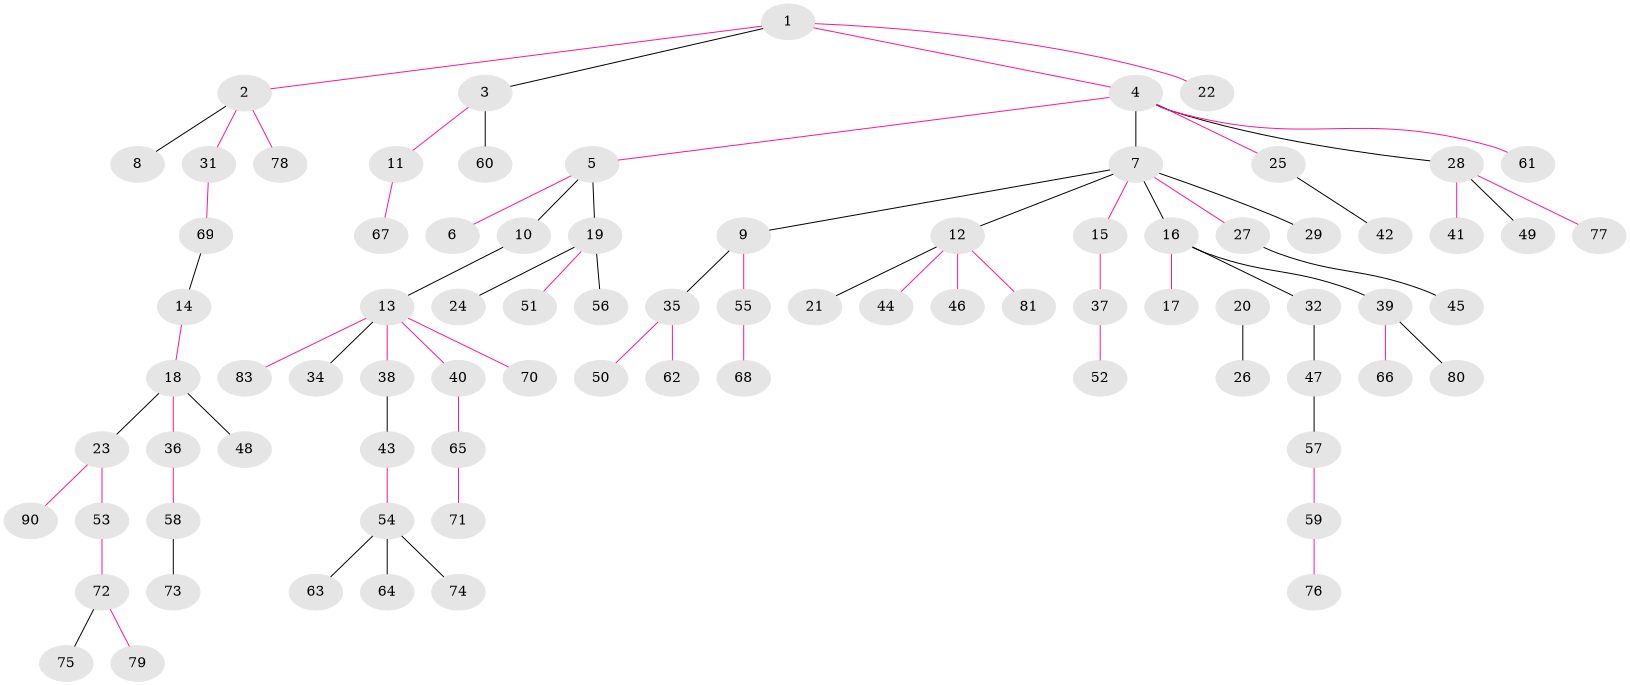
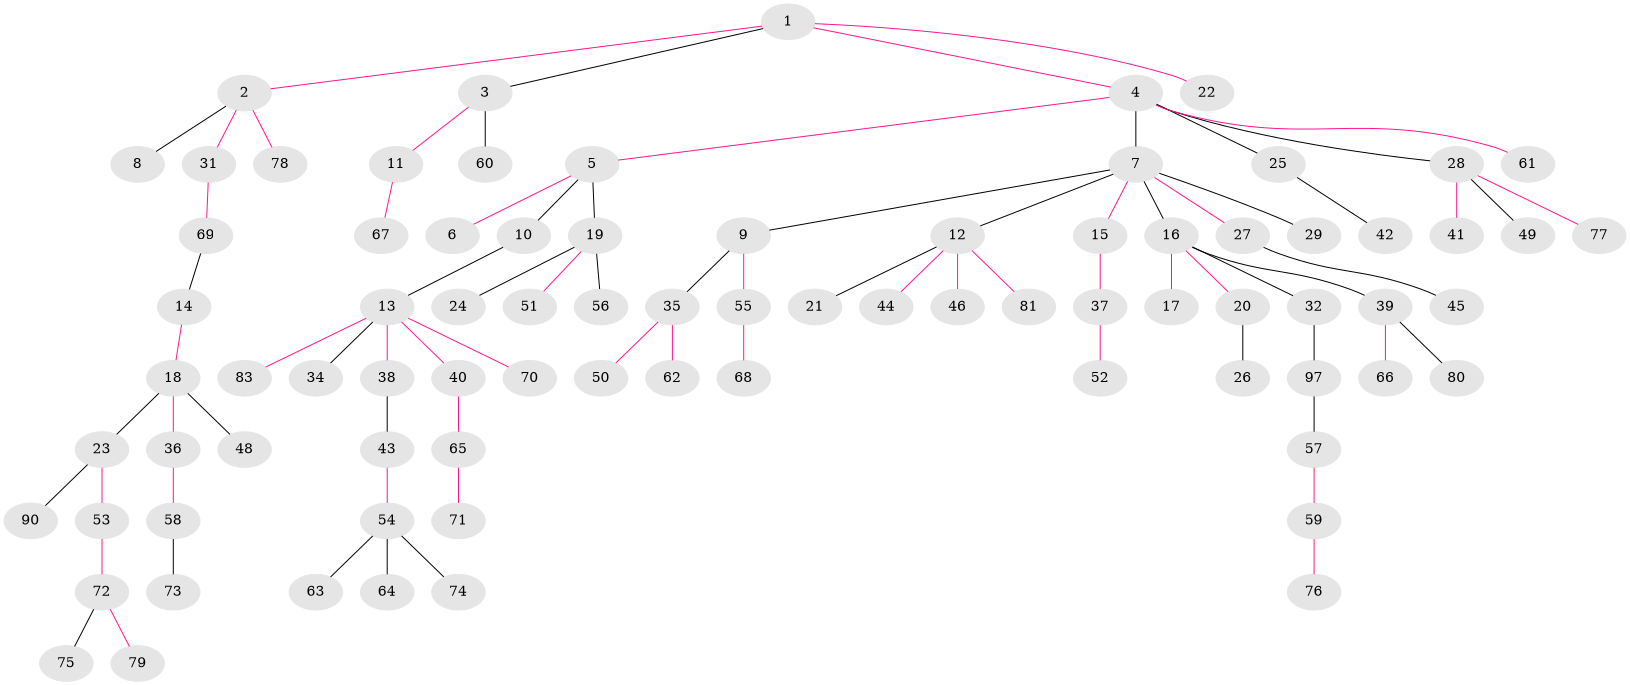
edge "4" -- "25": color deeppink -> black
edge "16" -- "20": added
node "47": label "47" -> "97"
edge "23" -- "90": color deeppink -> black
